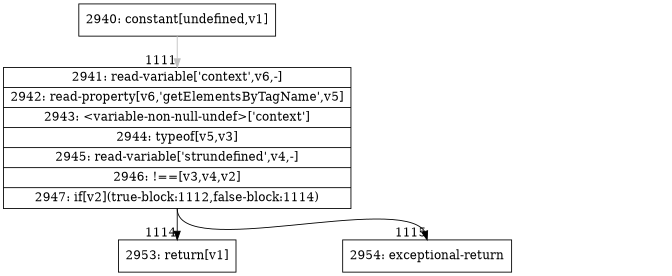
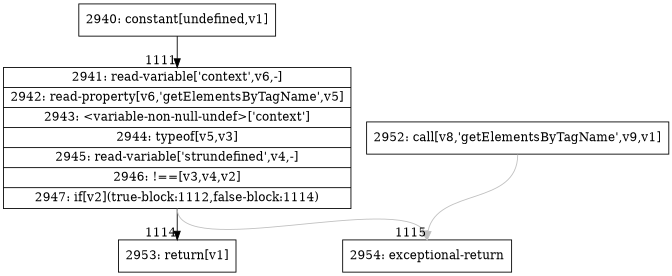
edge "2940: constant[undefined,v1]" -> "2941: read-variable['context',v6,-]": color gray -> black
node "2952: call[v8,'getElementsByTagName',v9,v1]": added
edge "2941: read-variable['context',v6,-]" -> "2954: exceptional-return": color black -> gray
